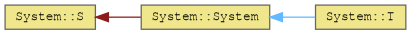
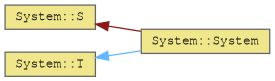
edge "System::T" -> "System::System": reversed
